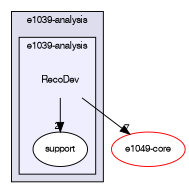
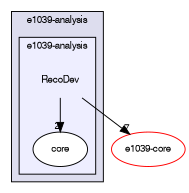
node "support": label "support" -> "core"
node "e1049-core": label "e1049-core" -> "e1039-core"
